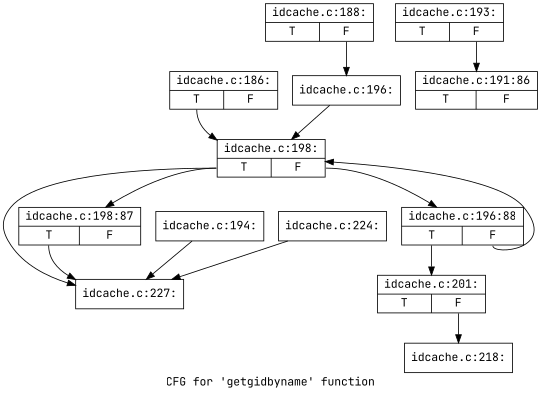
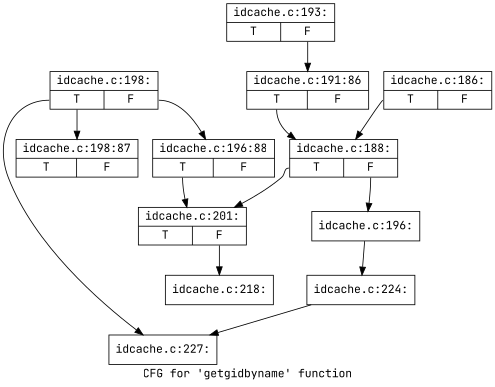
edge "idcache.c:196:" -> "idcache.c:198:": now "idcache.c:196:" -> "idcache.c:224:"
edge "idcache.c:191:86" -> "idcache.c:188:": added
edge "idcache.c:186:" -> "idcache.c:198:": now "idcache.c:186:" -> "idcache.c:188:"
edge "idcache.c:196:88" -> "idcache.c:198:": removed
edge "idcache.c:188:" -> "idcache.c:201:": added
node "idcache.c:194:": removed
edge "idcache.c:198:87" -> "idcache.c:227:": removed
